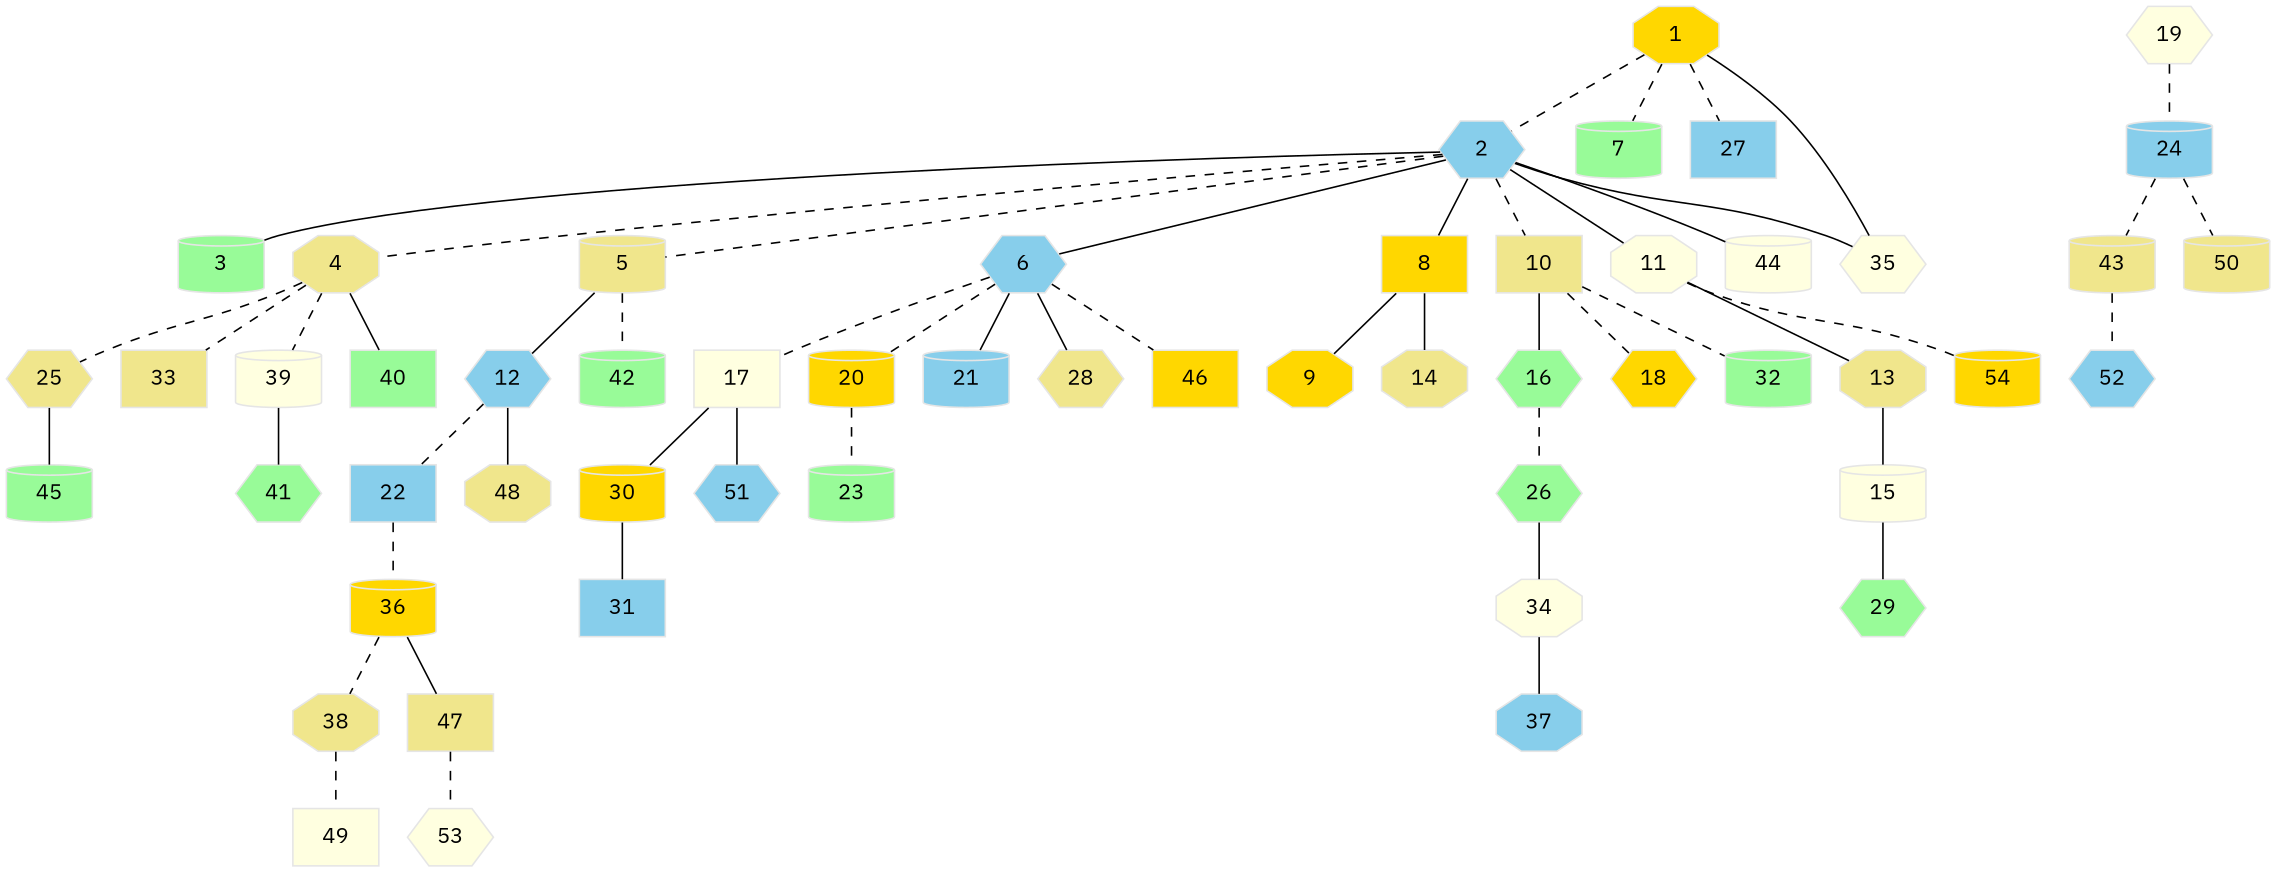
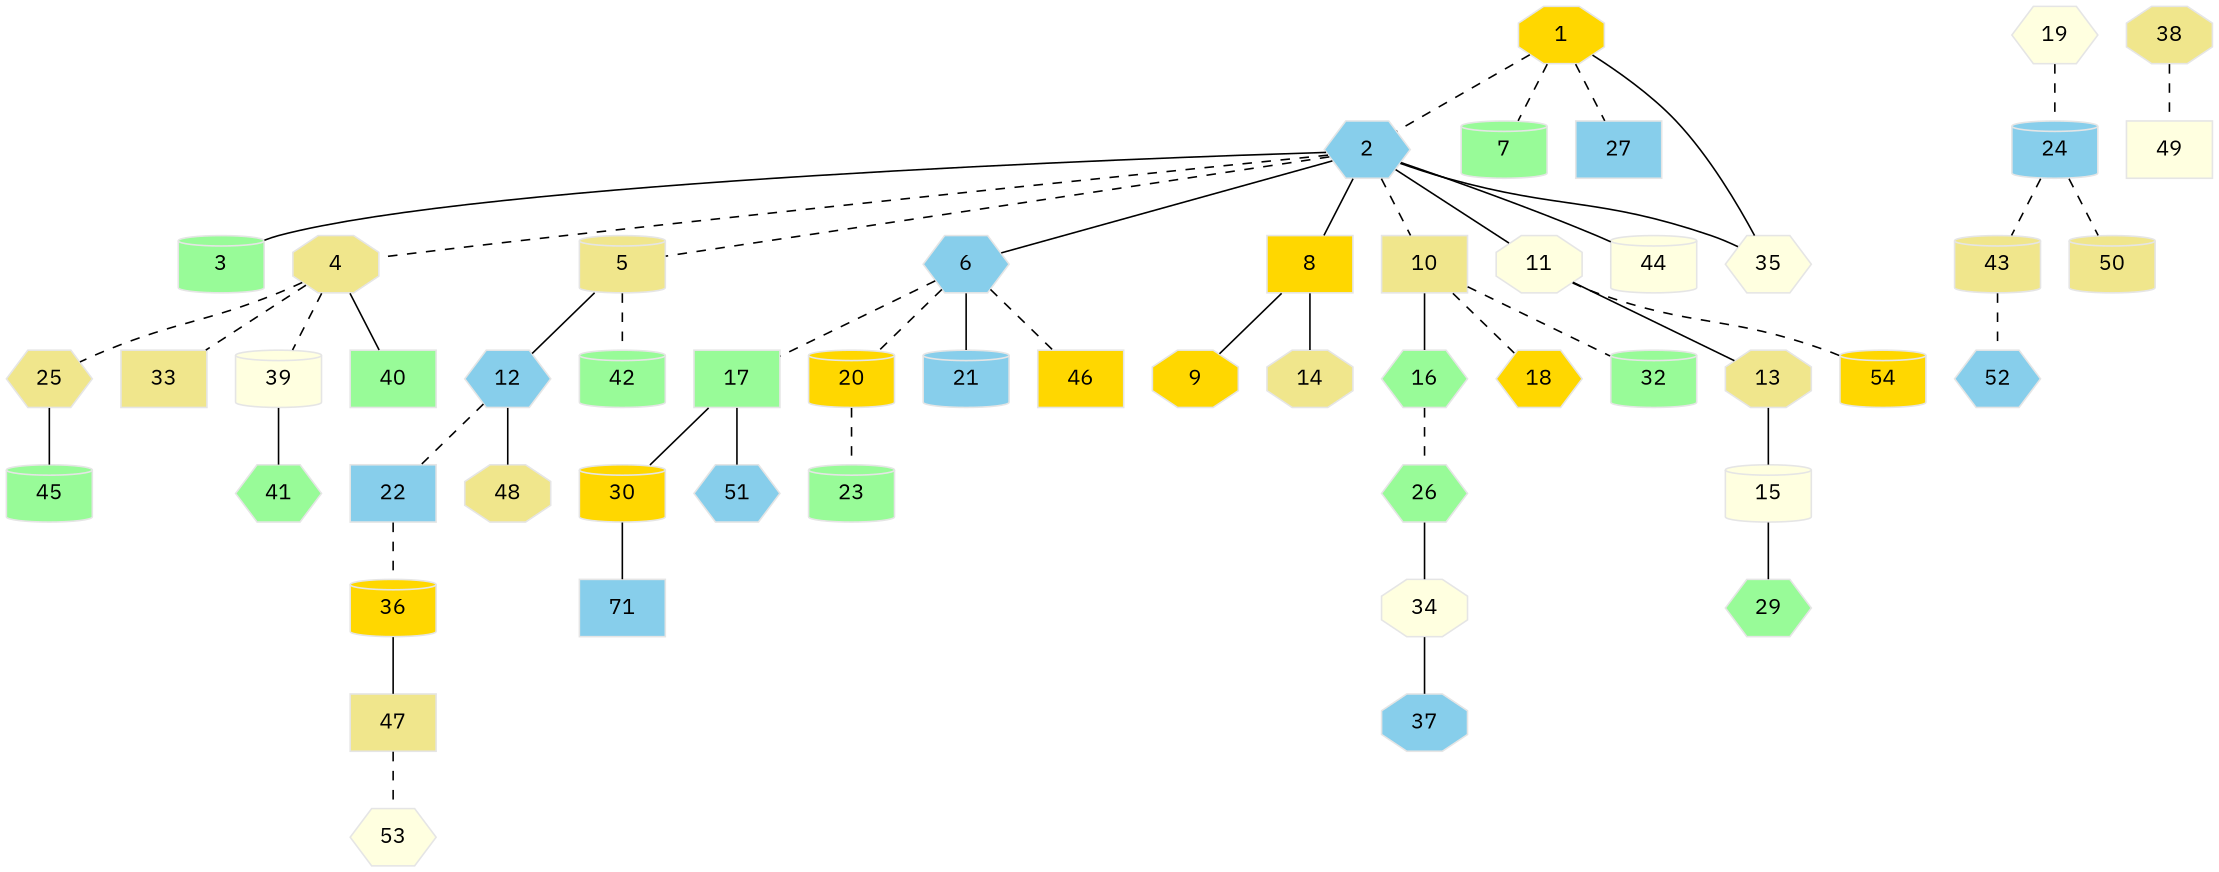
node "17": fillcolor lightyellow -> palegreen
node "28": removed
node "31": label "31" -> "71"
edge "36" -- "38": removed
